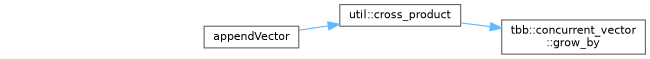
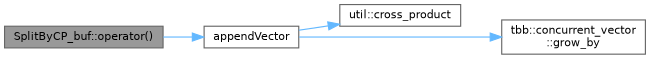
edge "util::cross_product" -> "tbb::concurrent_vector ::grow_by": now "appendVector" -> "tbb::concurrent_vector ::grow_by"
node "SplitByCP_buf::operator()": added
